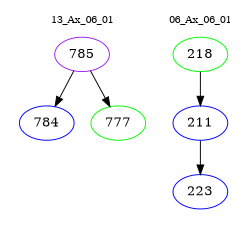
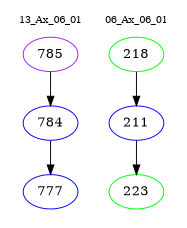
edge "785" -> "777": now "784" -> "777"
node "777": color green -> blue
node "223": color blue -> green
